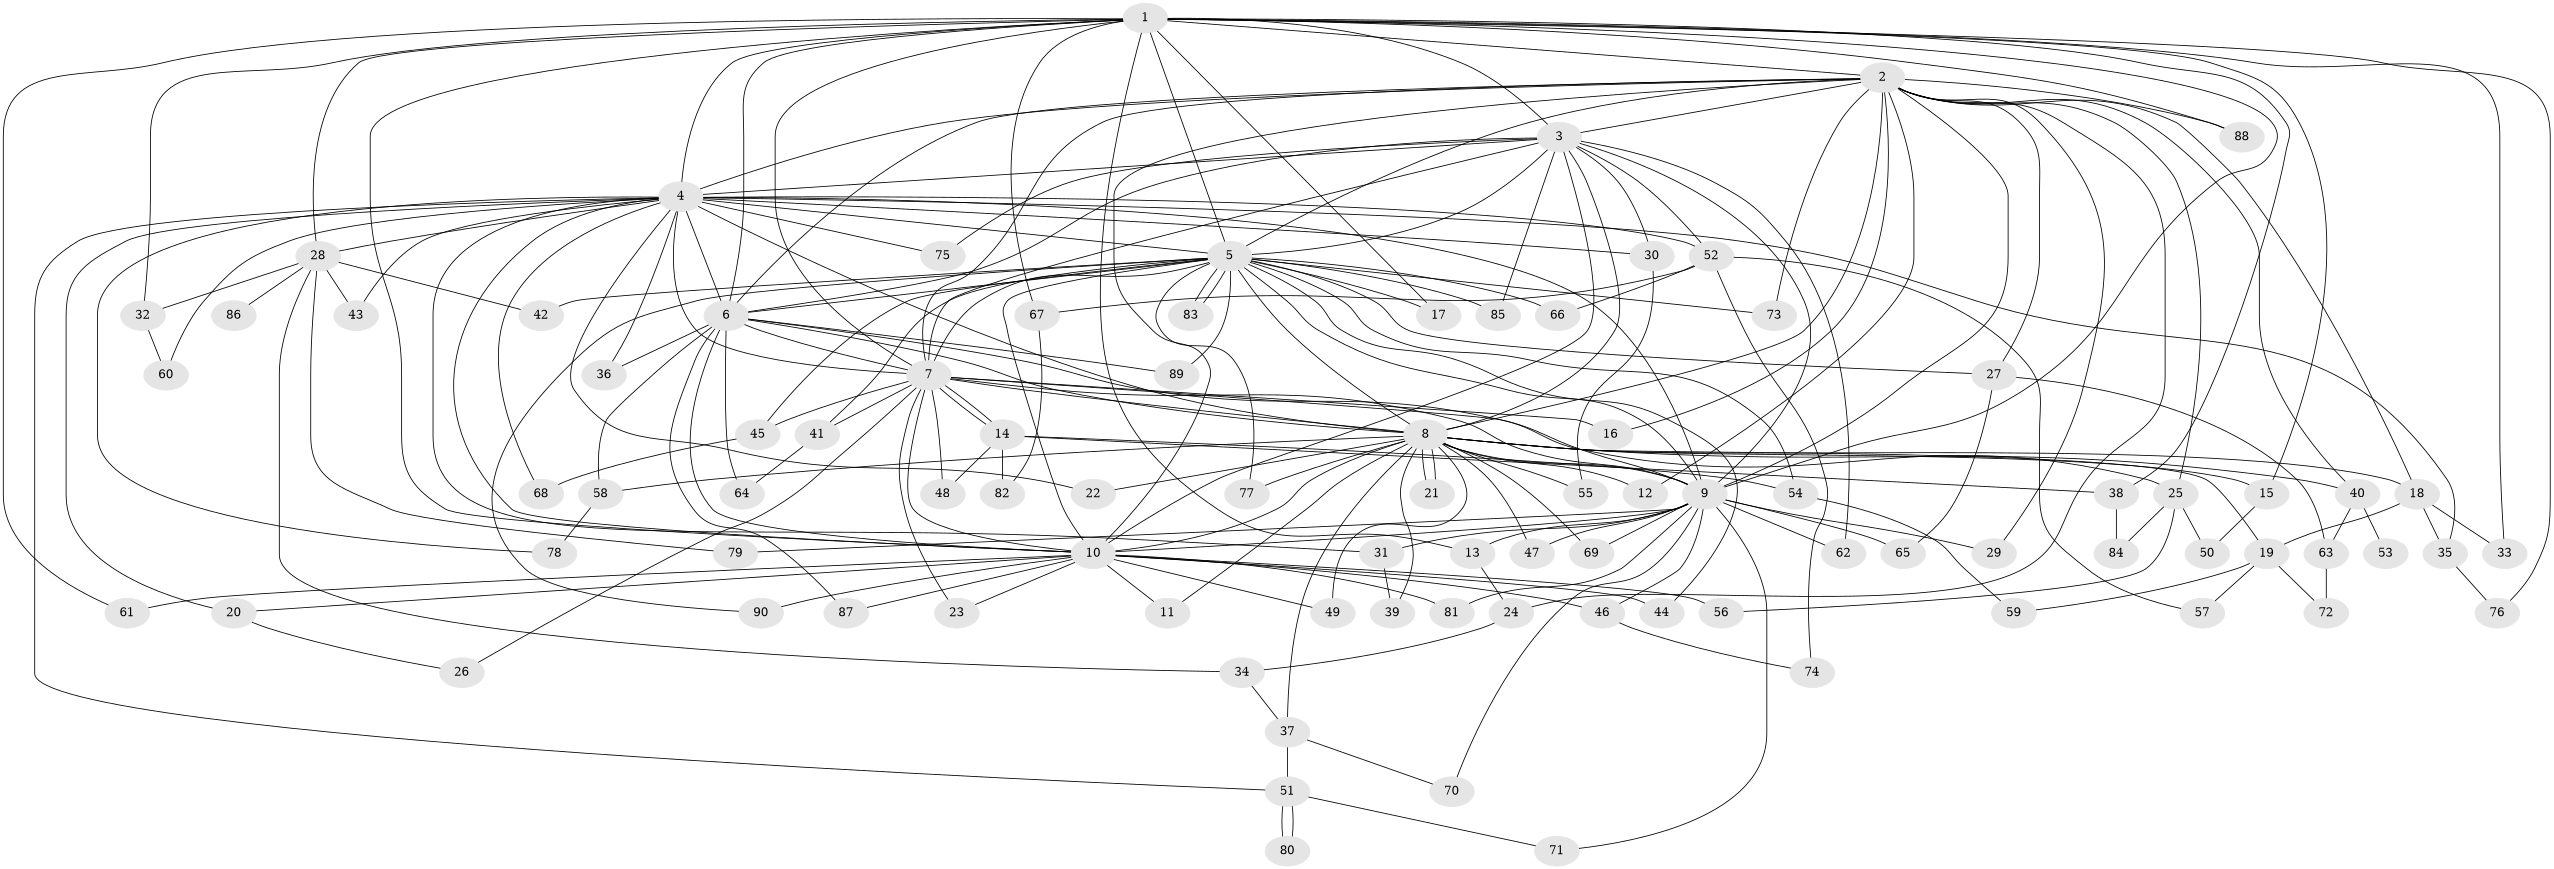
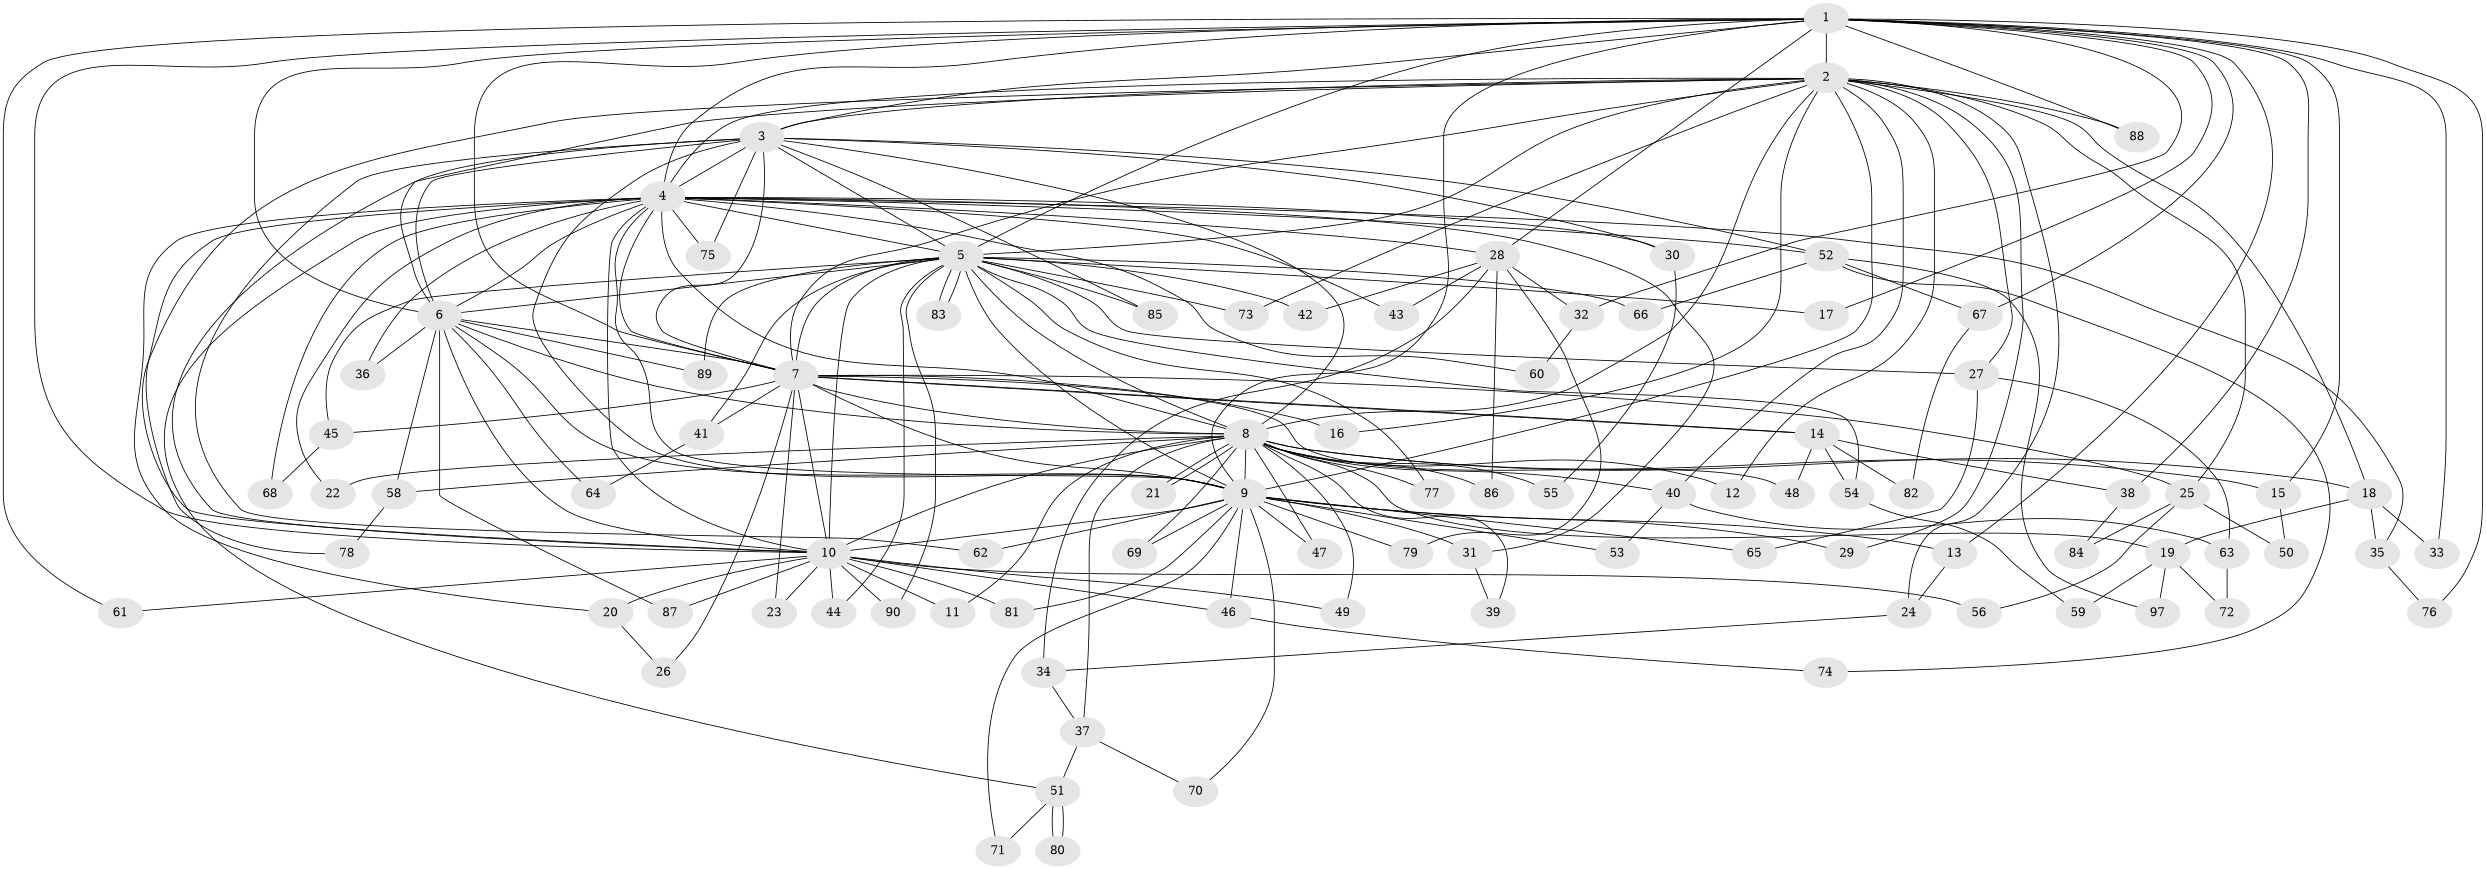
edge "8" -- "86": added
edge "9" -- "53": added
node "57": label "57" -> "97"
